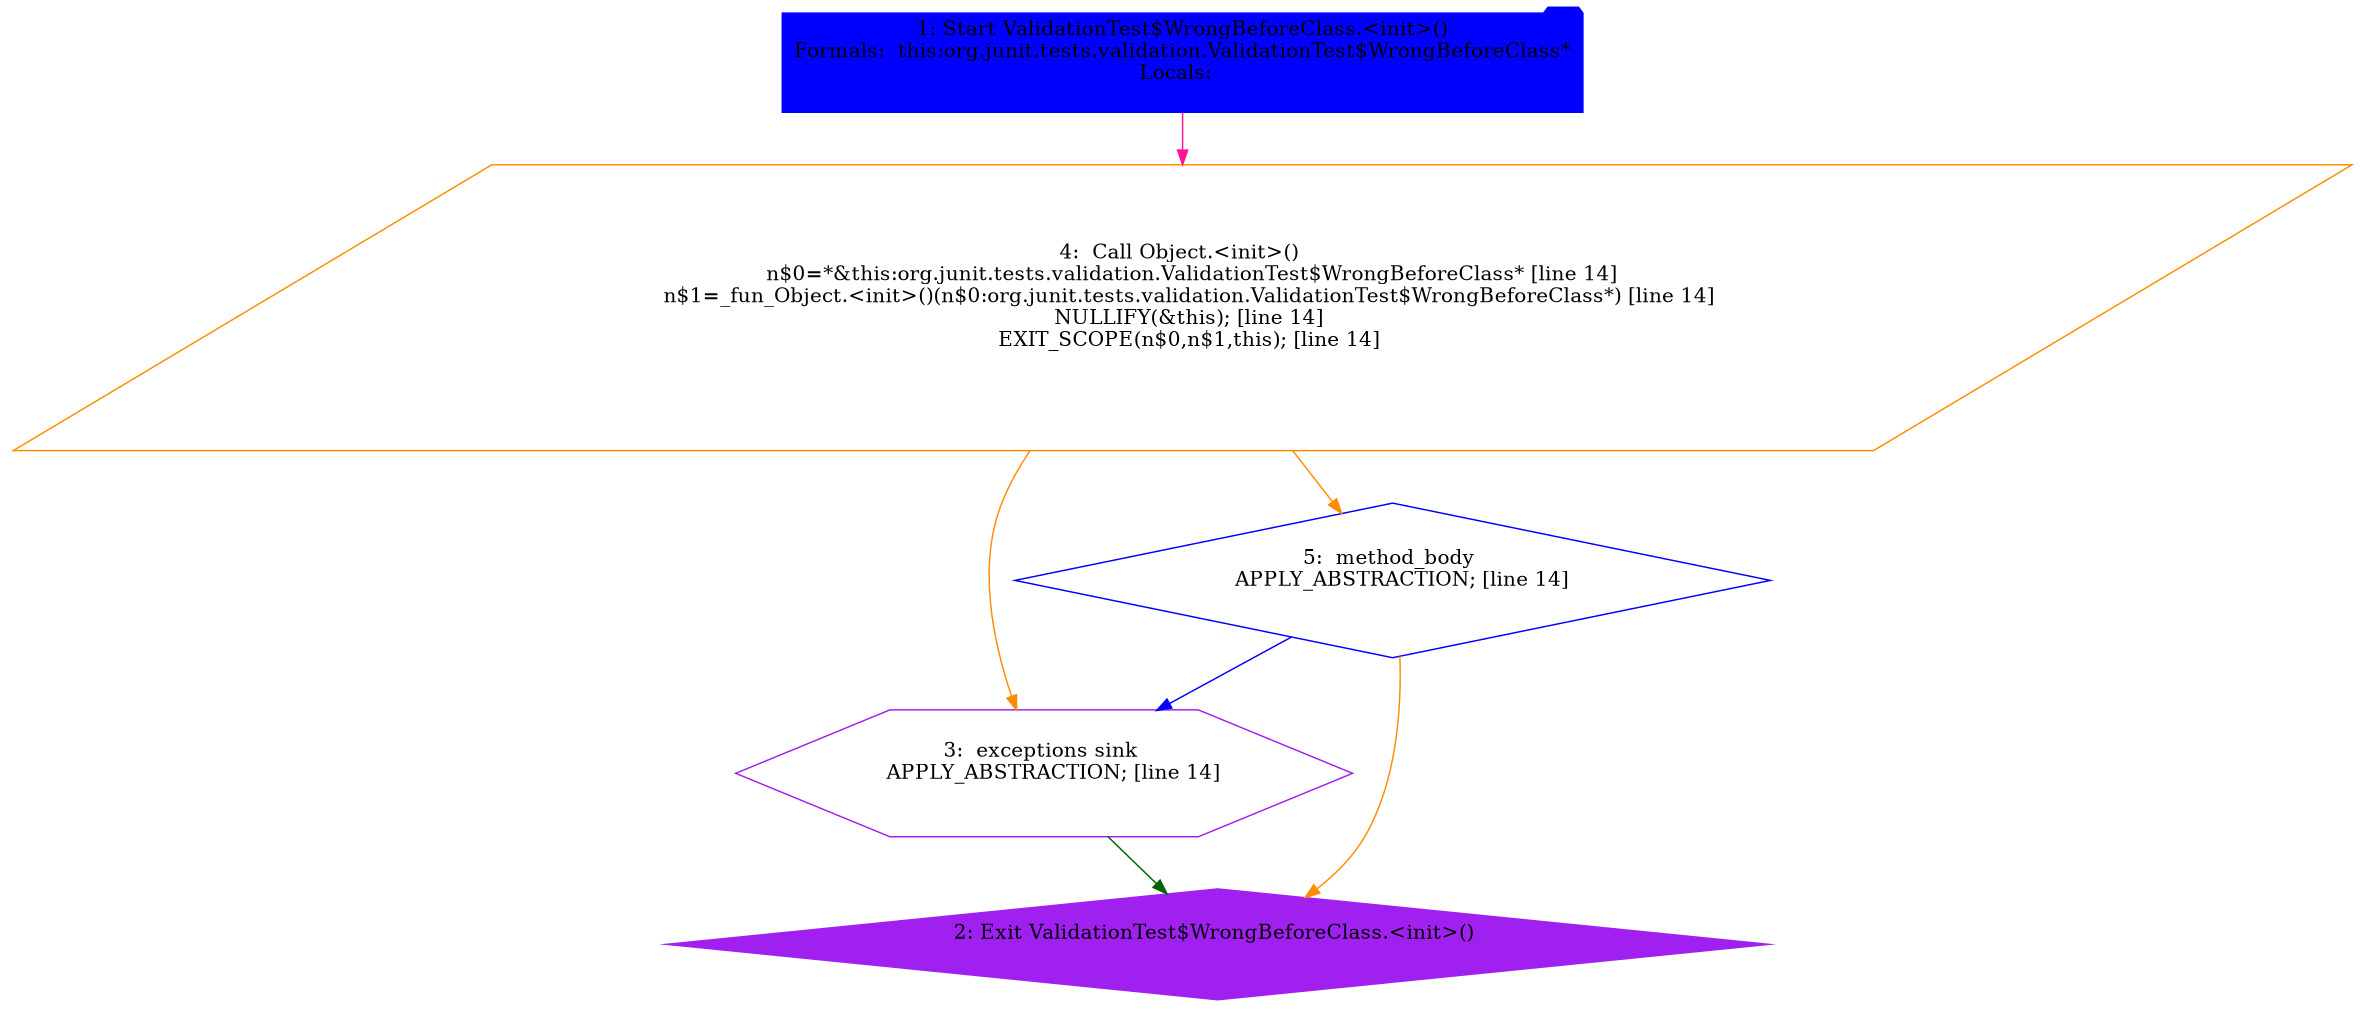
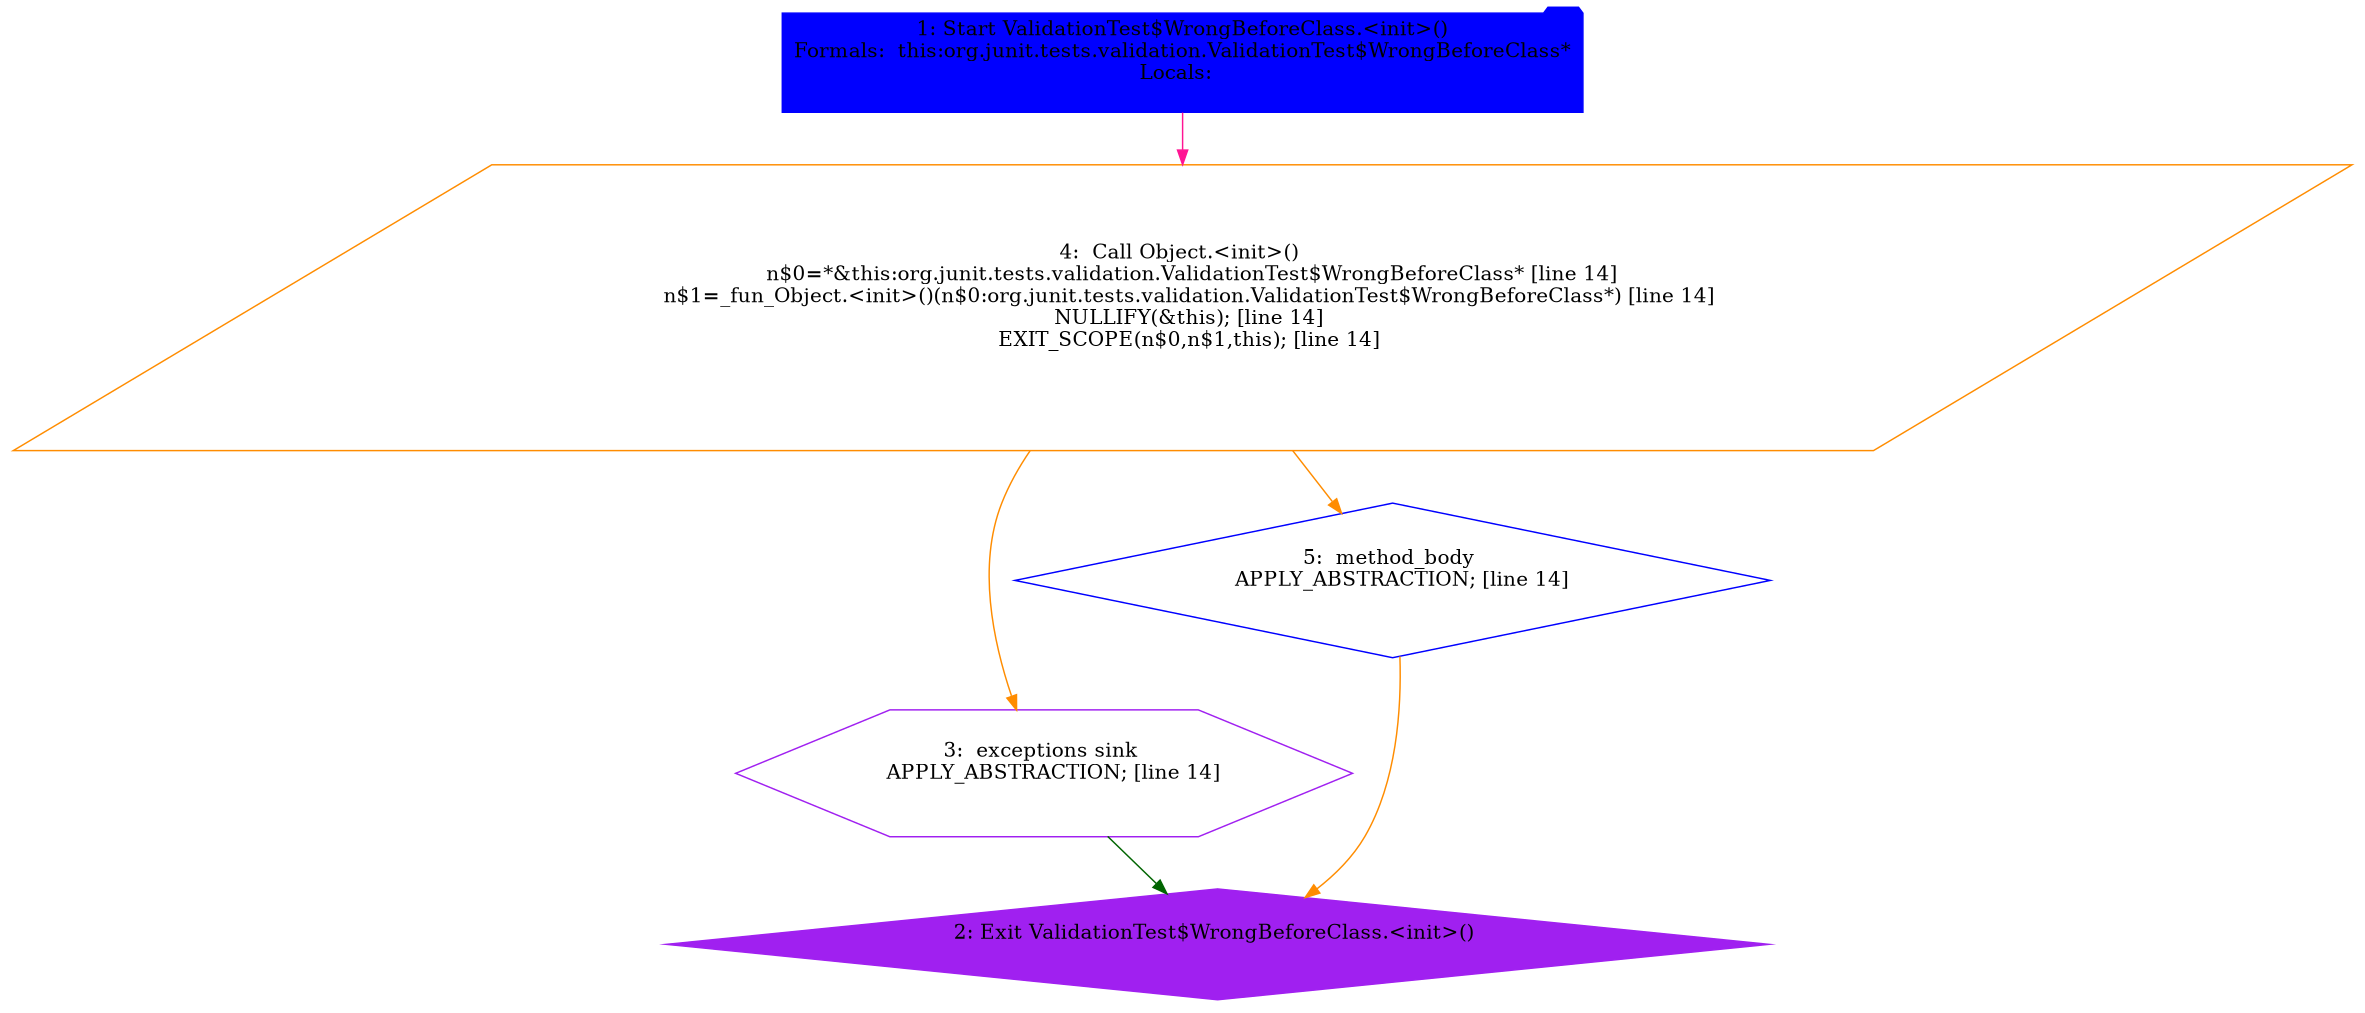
edge "5:  method_body APPLY_ABSTRACTION; [line 14]" -> "3:  exceptions sink APPLY_ABSTRACTION; [line 14]": removed
